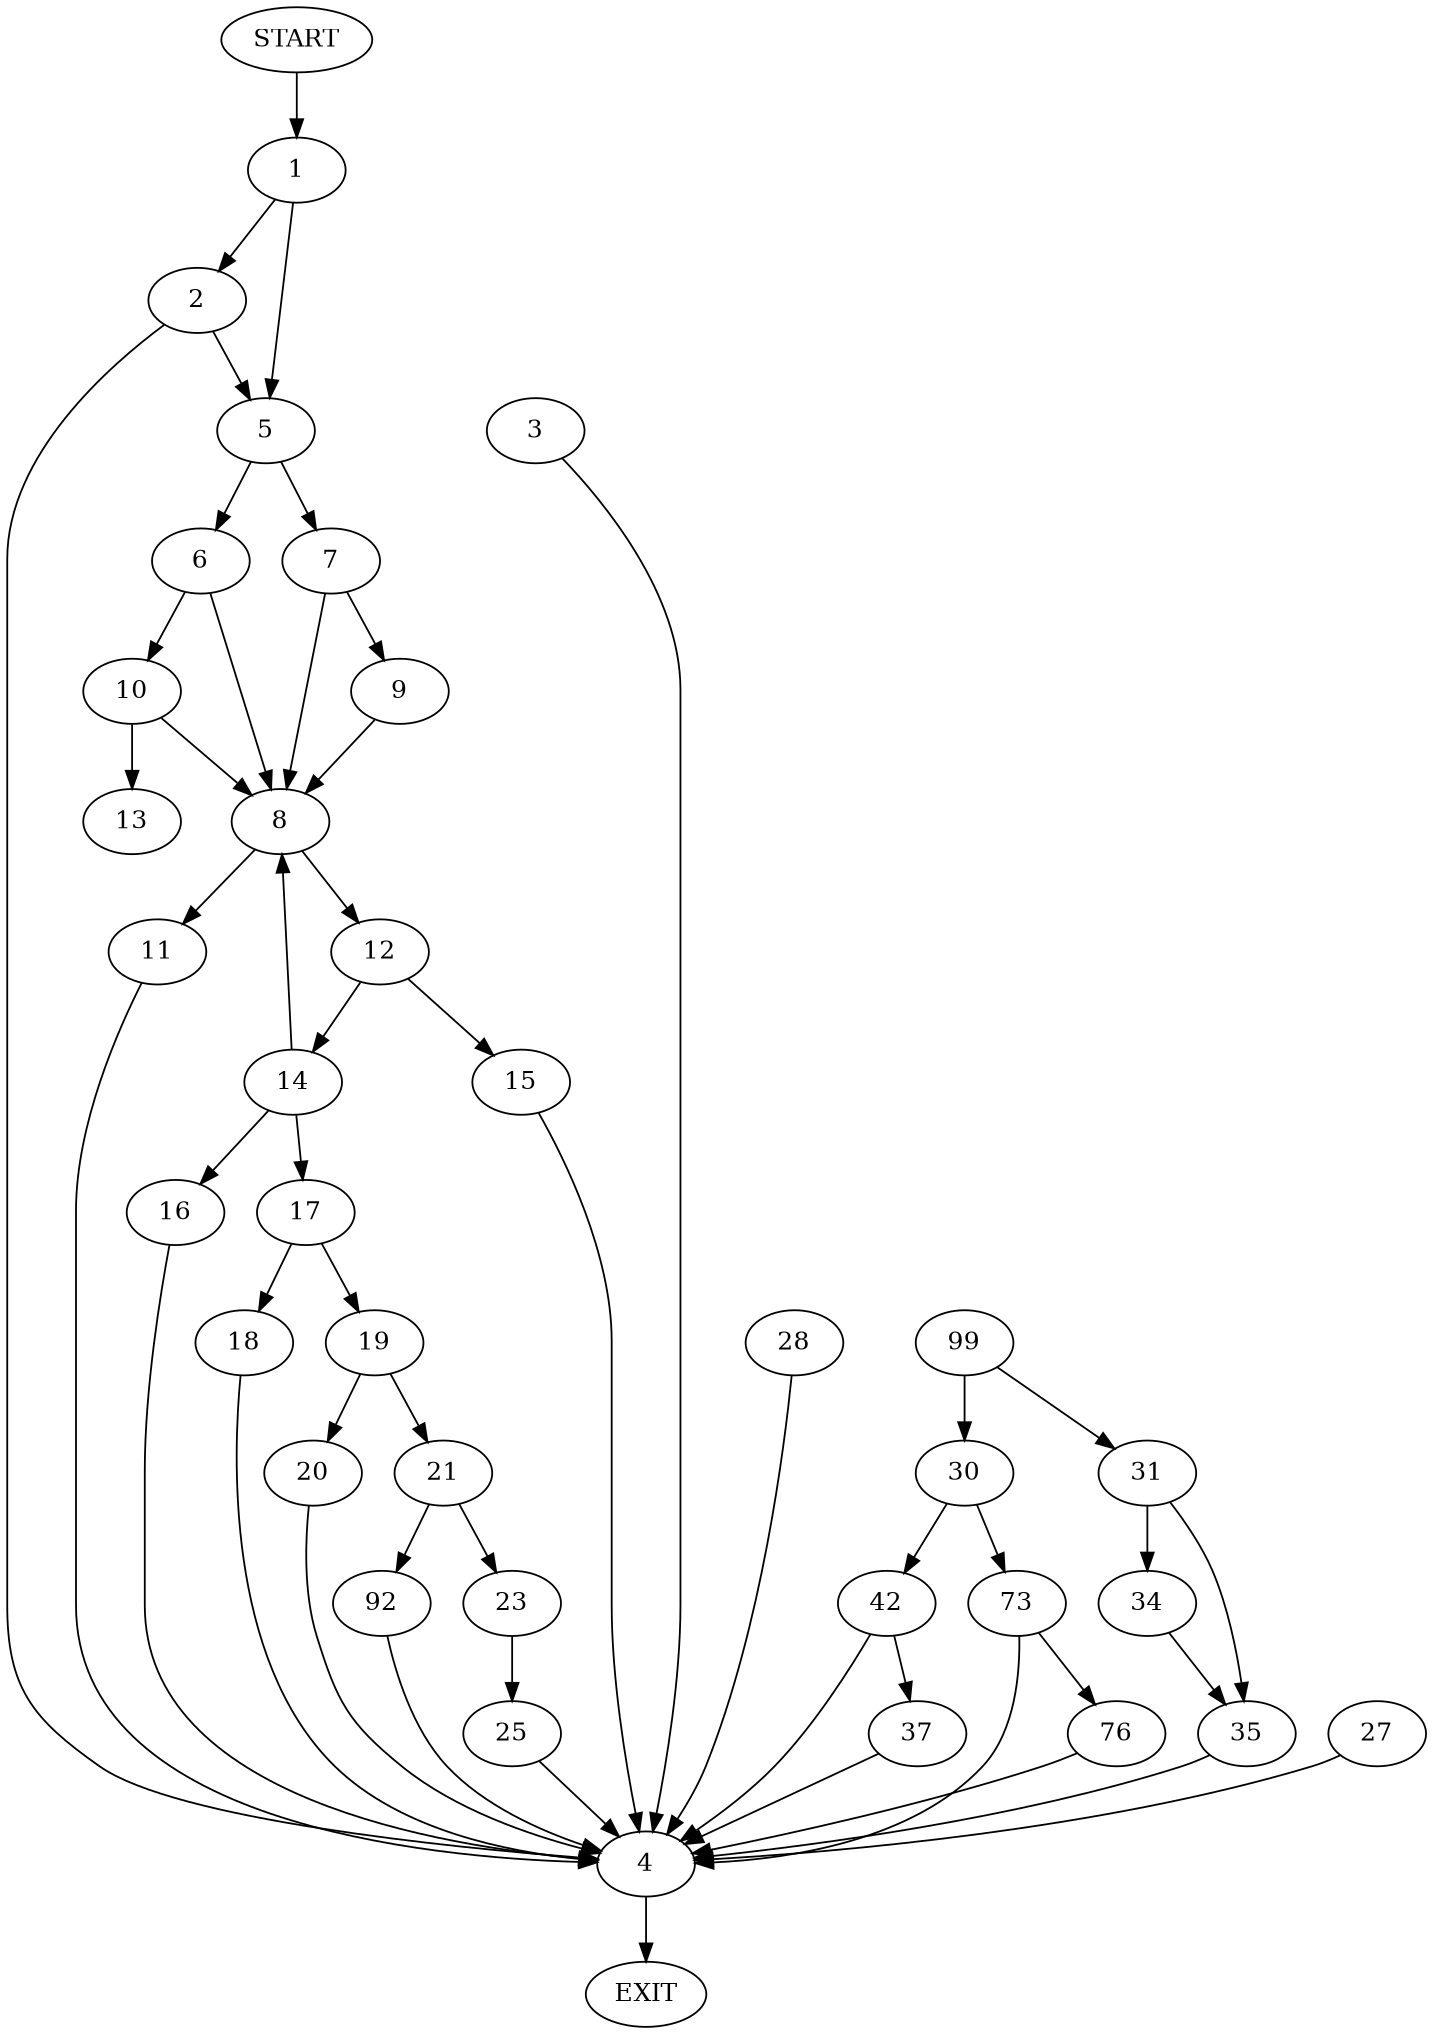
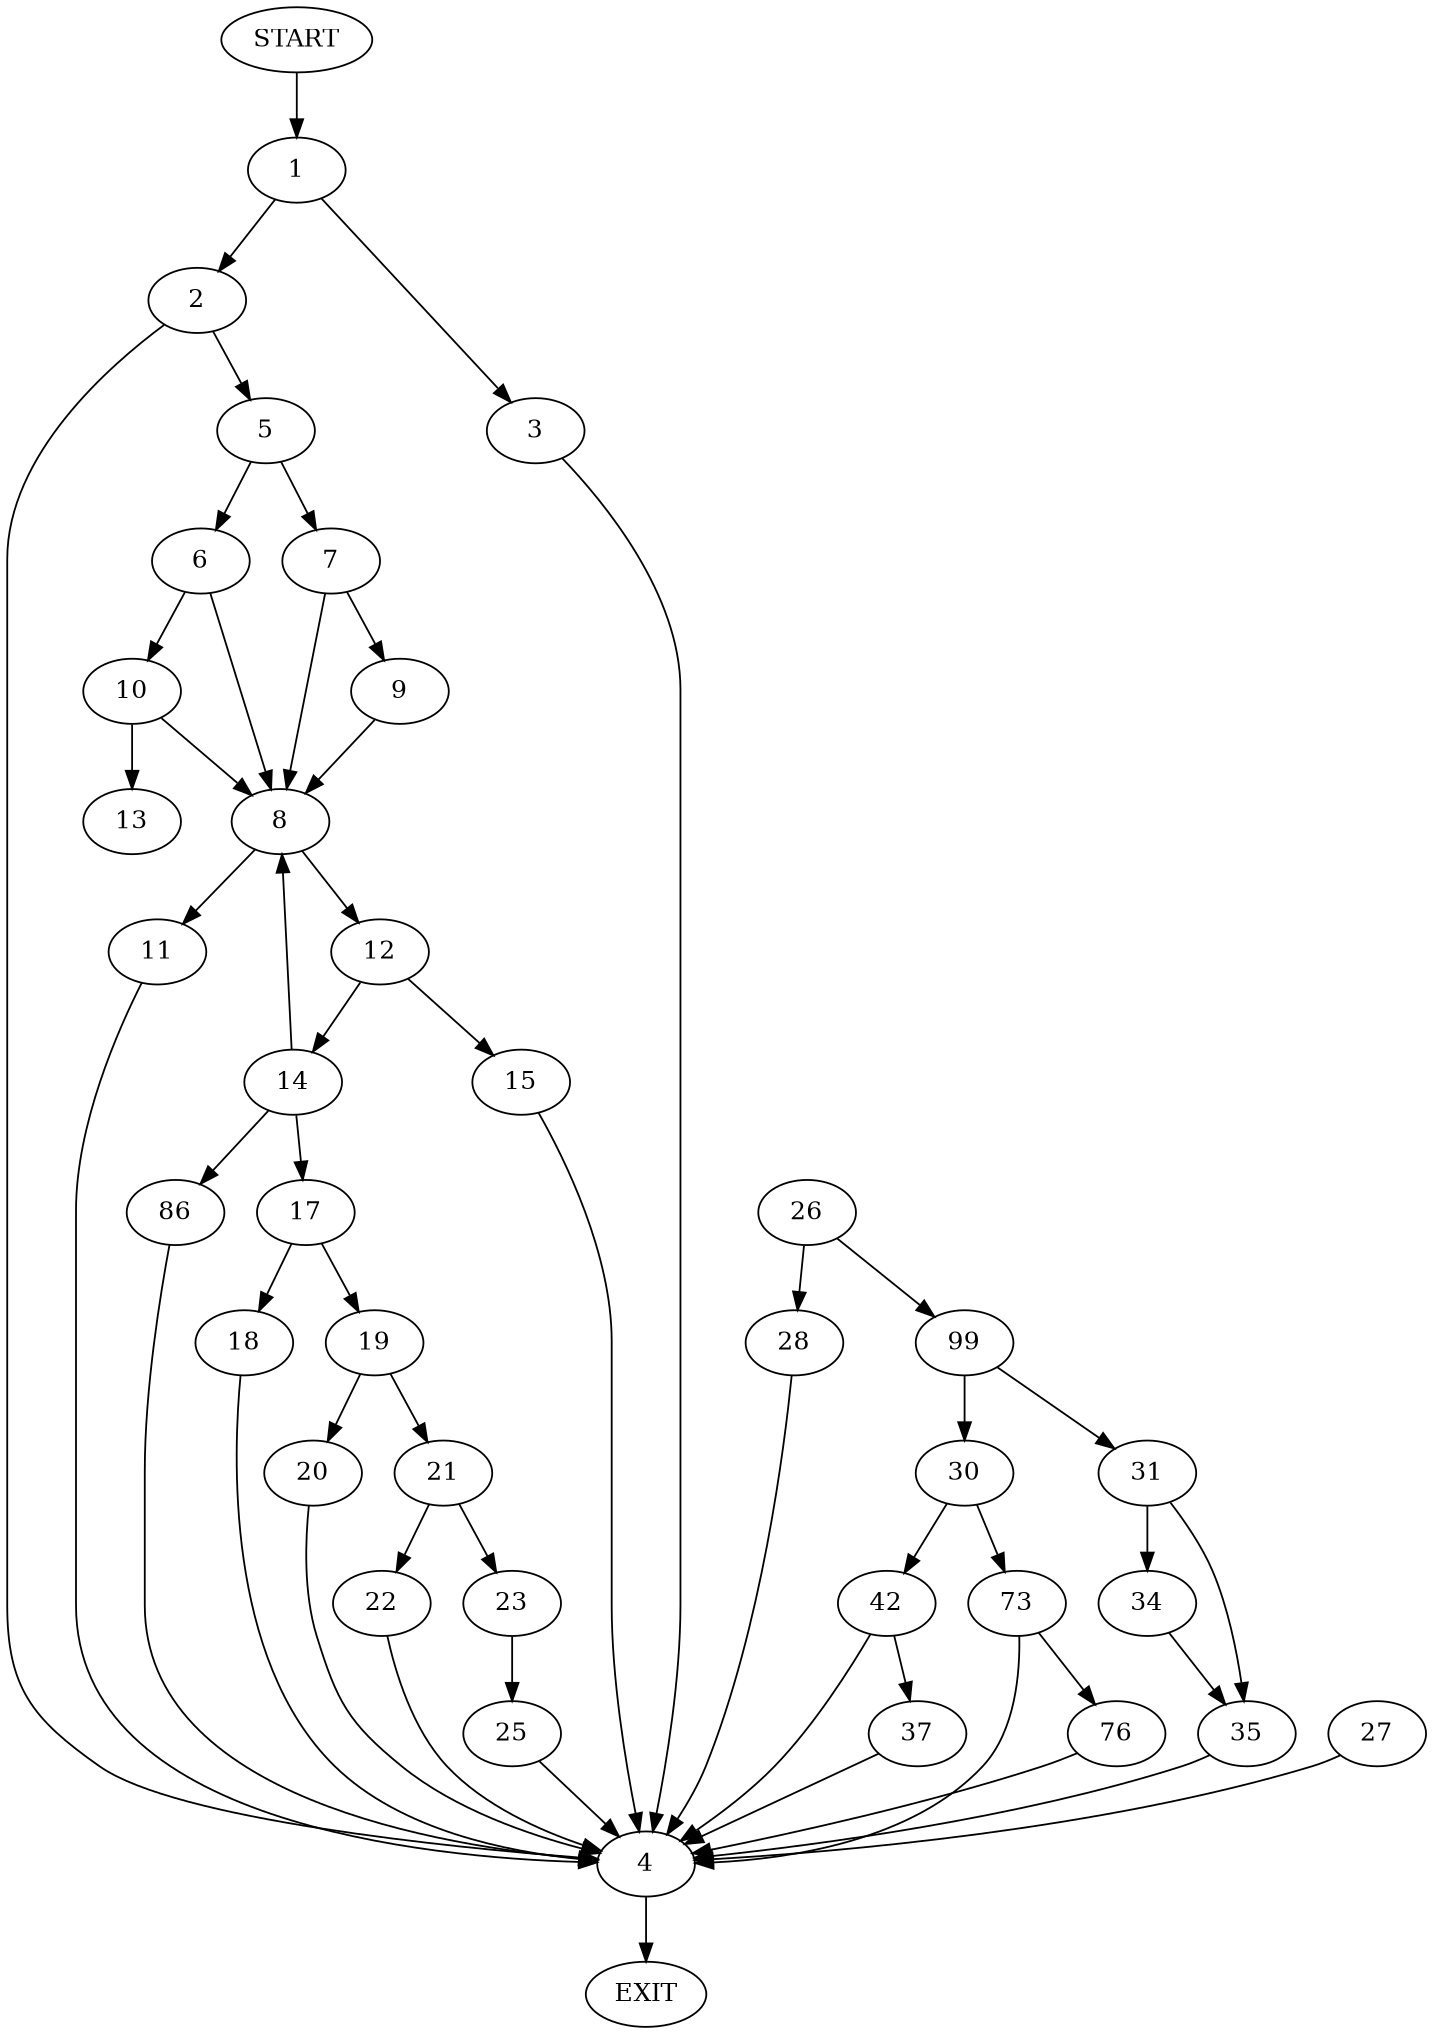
edge "1" -> "5": now "1" -> "3"
node "16": label "16" -> "86"
node "26": added
node "92": label "92" -> "22"
